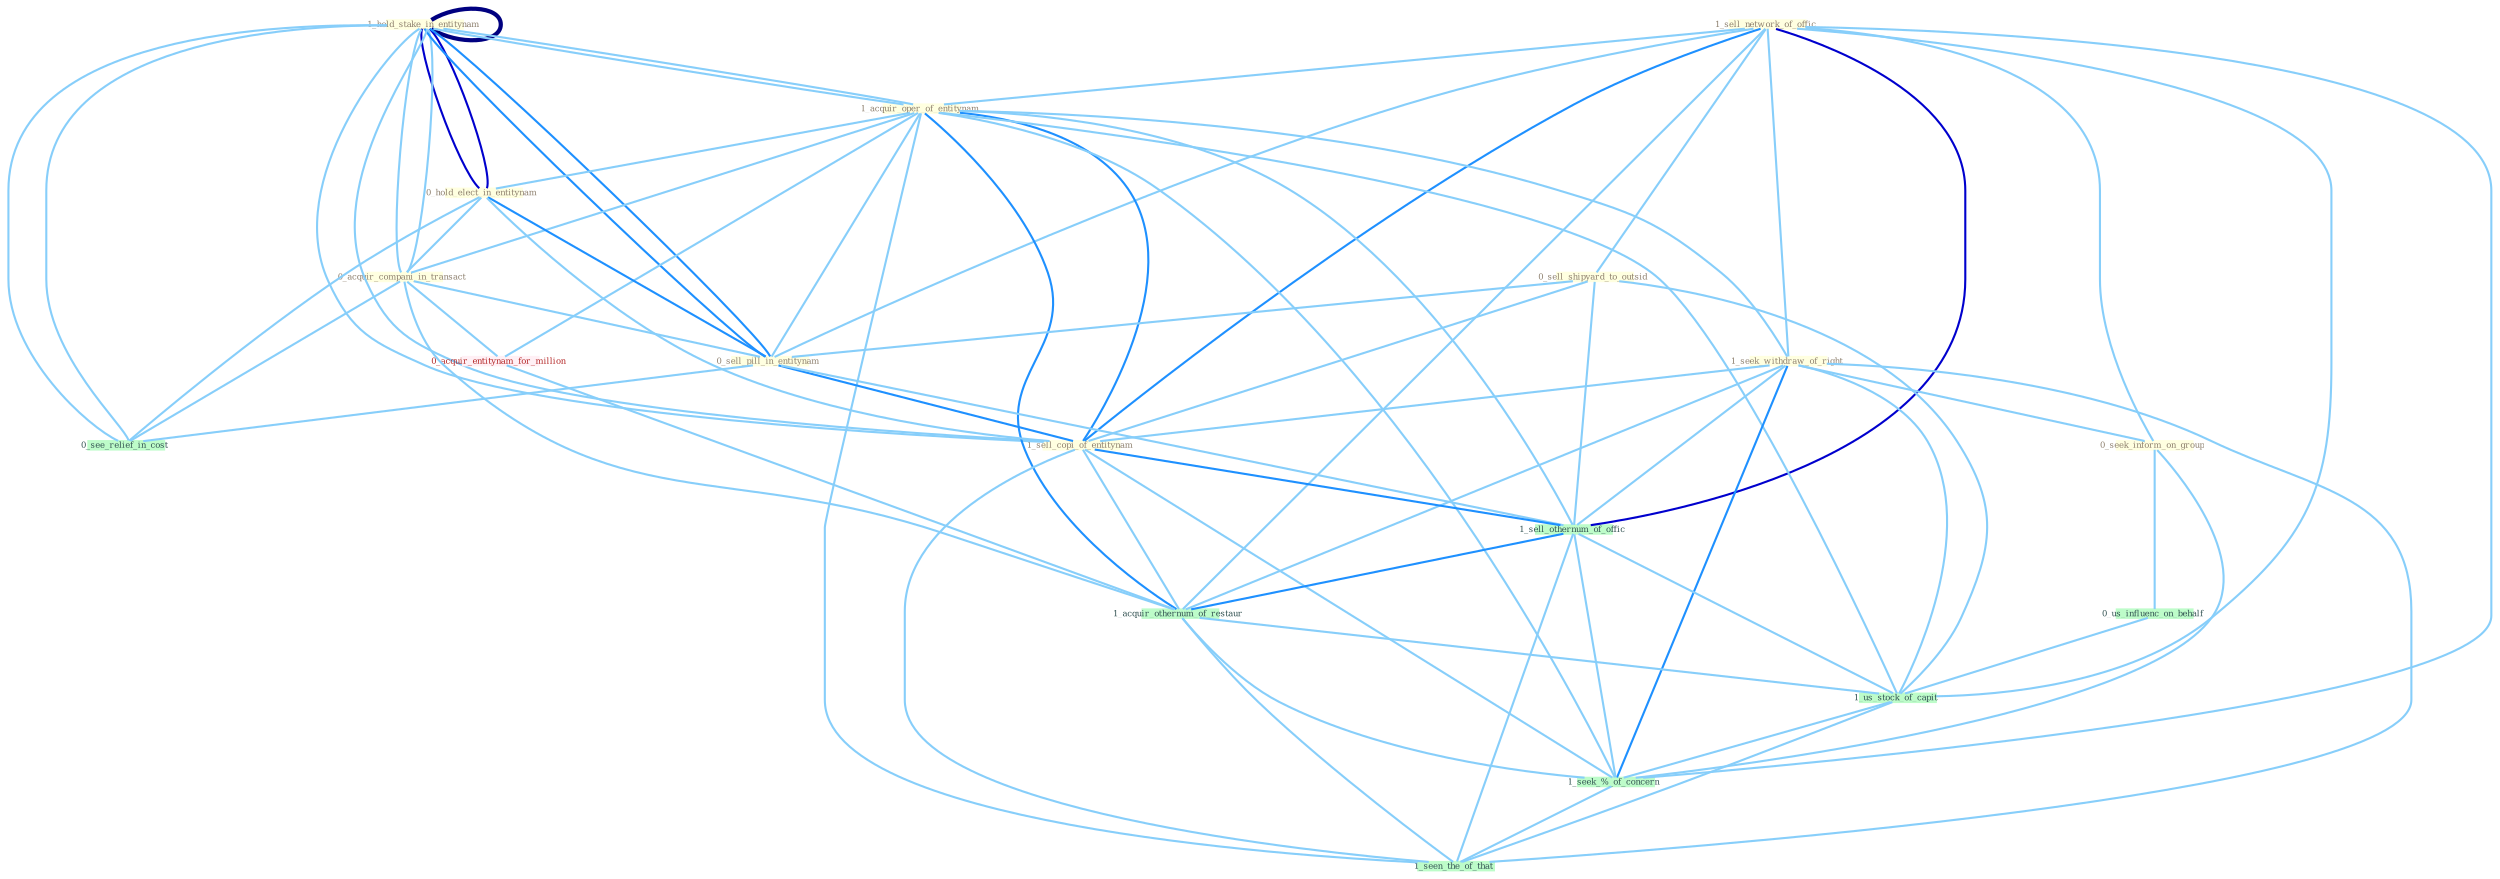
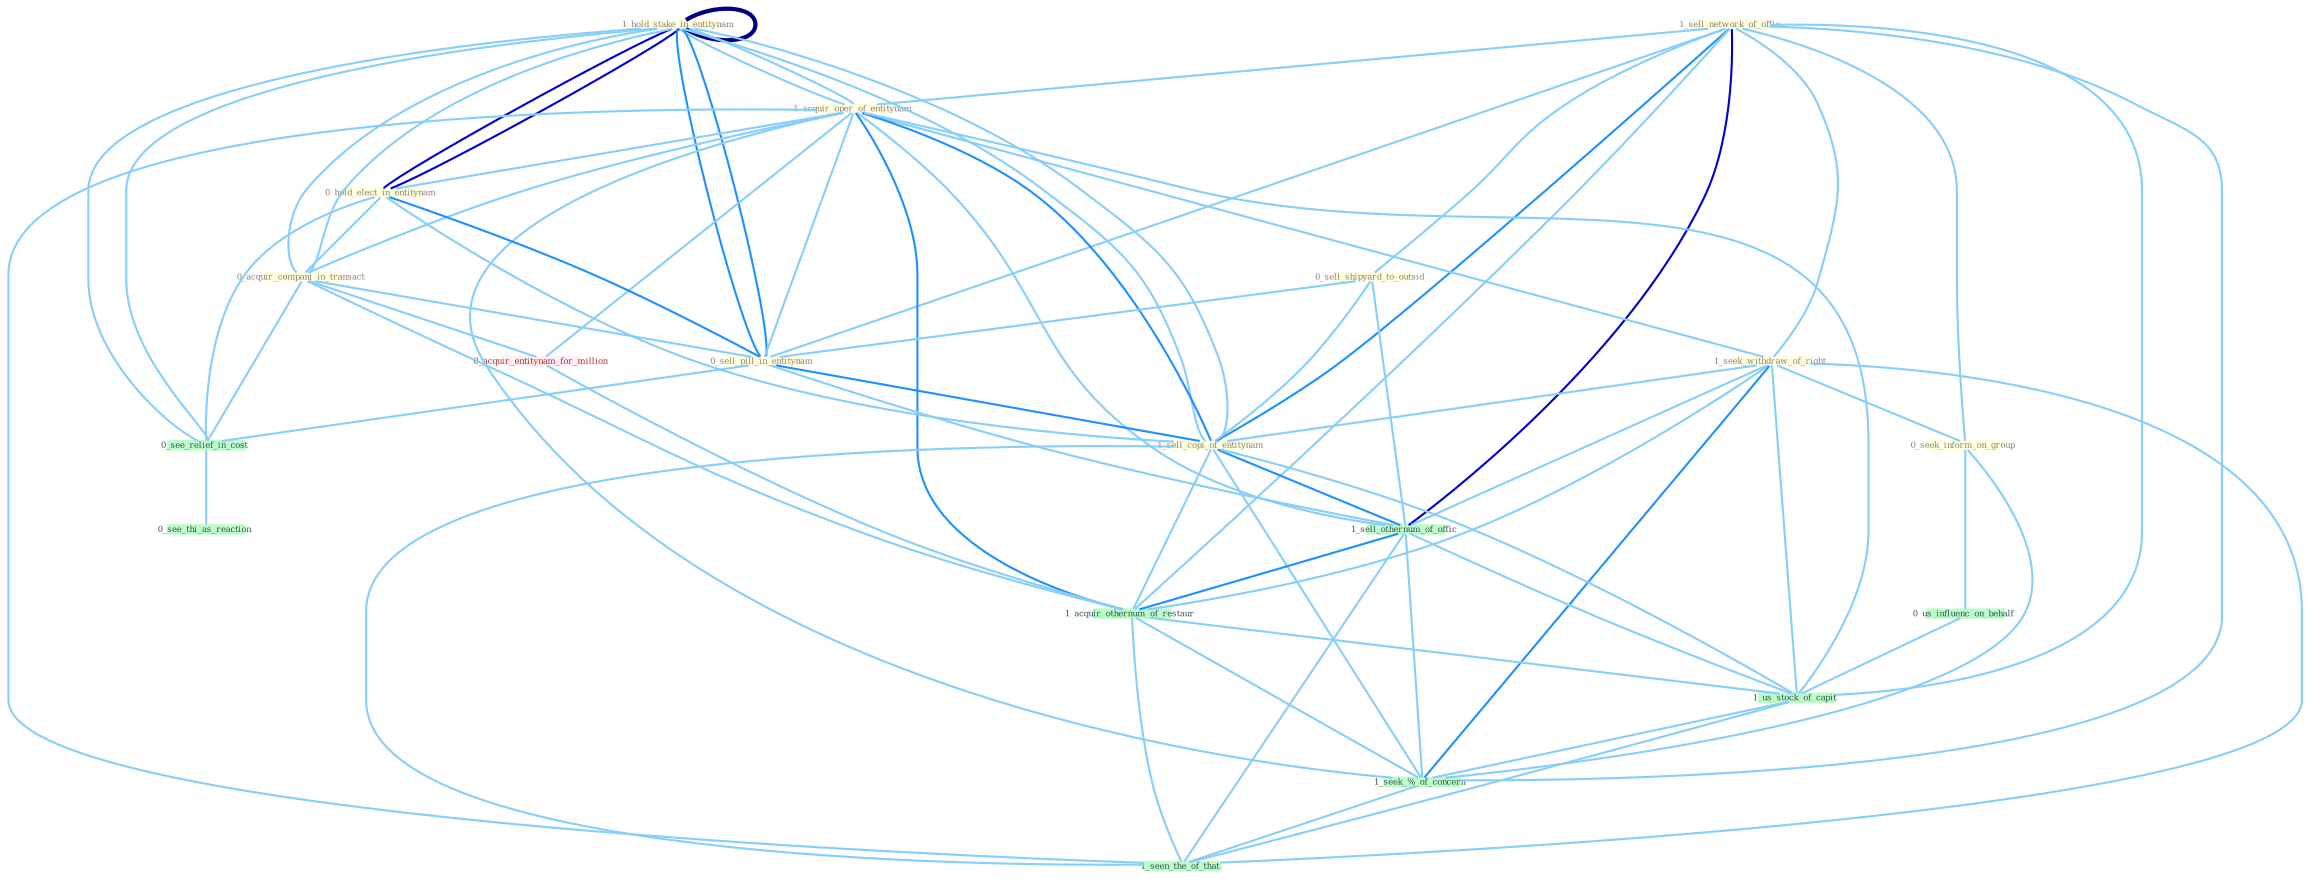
edge "0_sell_shipyard_to_outsid" -- "1_us_stock_of_capit": now "1_sell_copi_of_entitynam" -- "1_us_stock_of_capit"
node "0_see_thi_as_reaction": added
